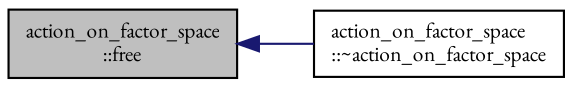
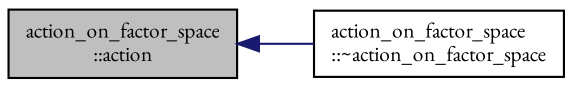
node "action_on_factor_space ::free": label "action_on_factor_space ::free" -> "action_on_factor_space ::action"
